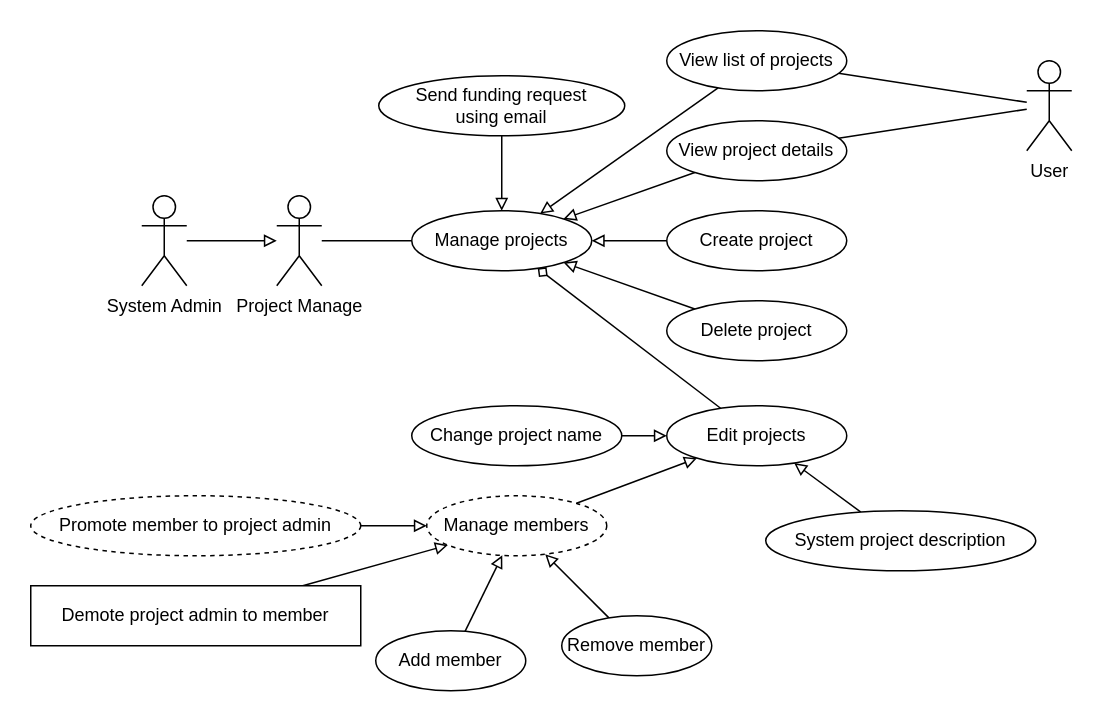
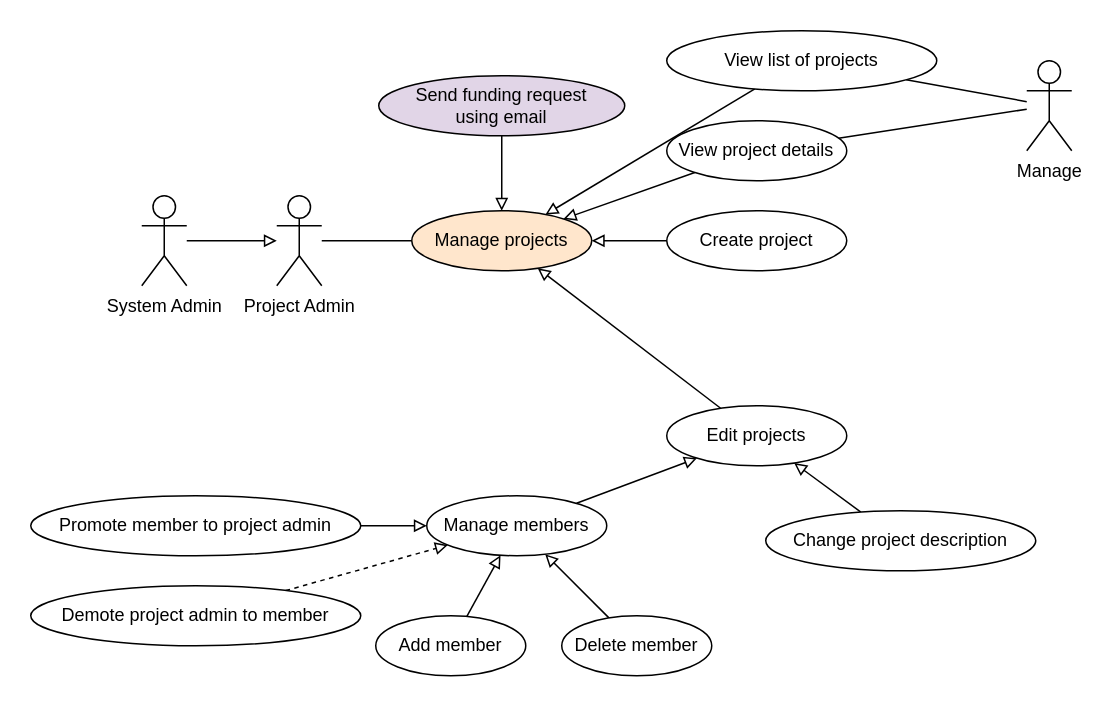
node "View list of projects": size 180x60 -> 270x60
node "Send funding request using email": fillcolor #ffffff -> #e1d5e7
node "User": label "User" -> "Manage"
node "Manage projects": fillcolor #ffffff -> #ffe6cc
edge "Edit projects" -> "Manage projects": arrowhead diamond -> block
edge "Delete project" -> "Manage projects": removed
node "Project Manage": label "Project Manage" -> "Project Admin"
node "Delete project": removed
node "Change project name": removed
edge "Change project name" -> "Edit projects": removed
node "Promote member to project admin": style dashed -> solid
node "Manage members": style dashed -> solid
node "System project description": label "System project description" -> "Change project description"
edge "Demote project admin to member" -> "Manage members": style solid -> dashed
node "Demote project admin to member": shape rectangle -> ellipse
node "Remove member": label "Remove member" -> "Delete member"
node "Add member": moved (451, 661) -> (451, 646)
